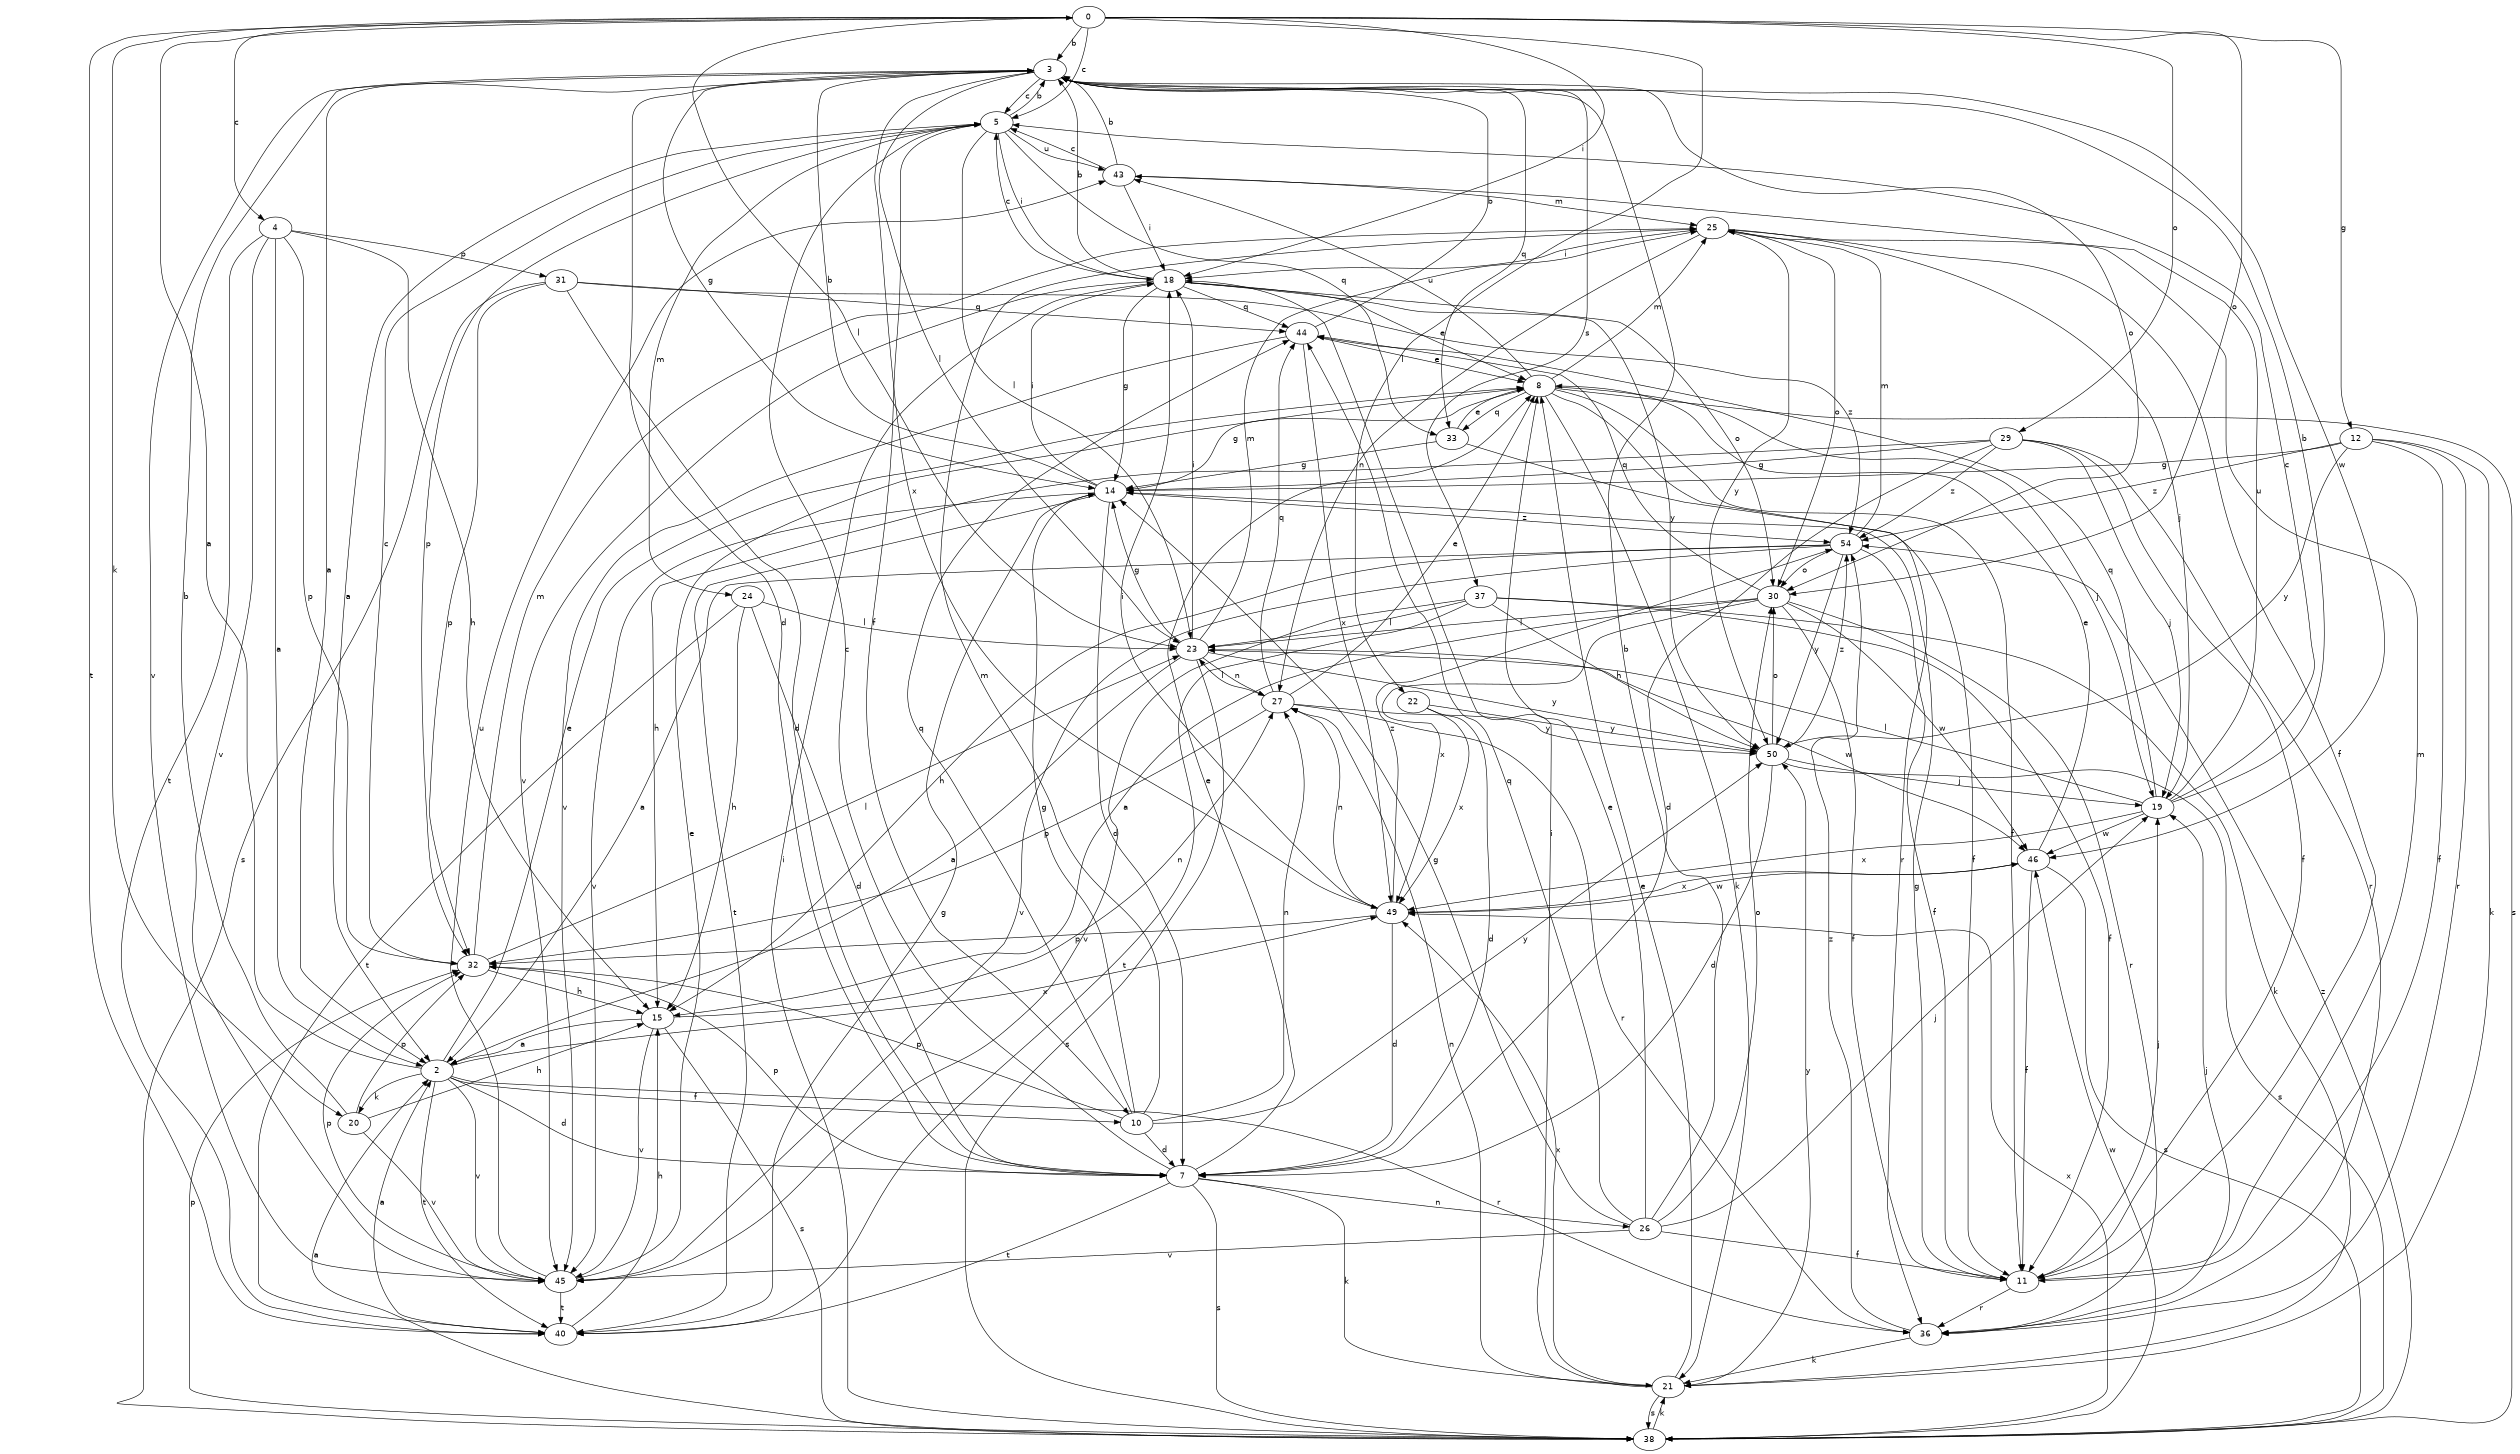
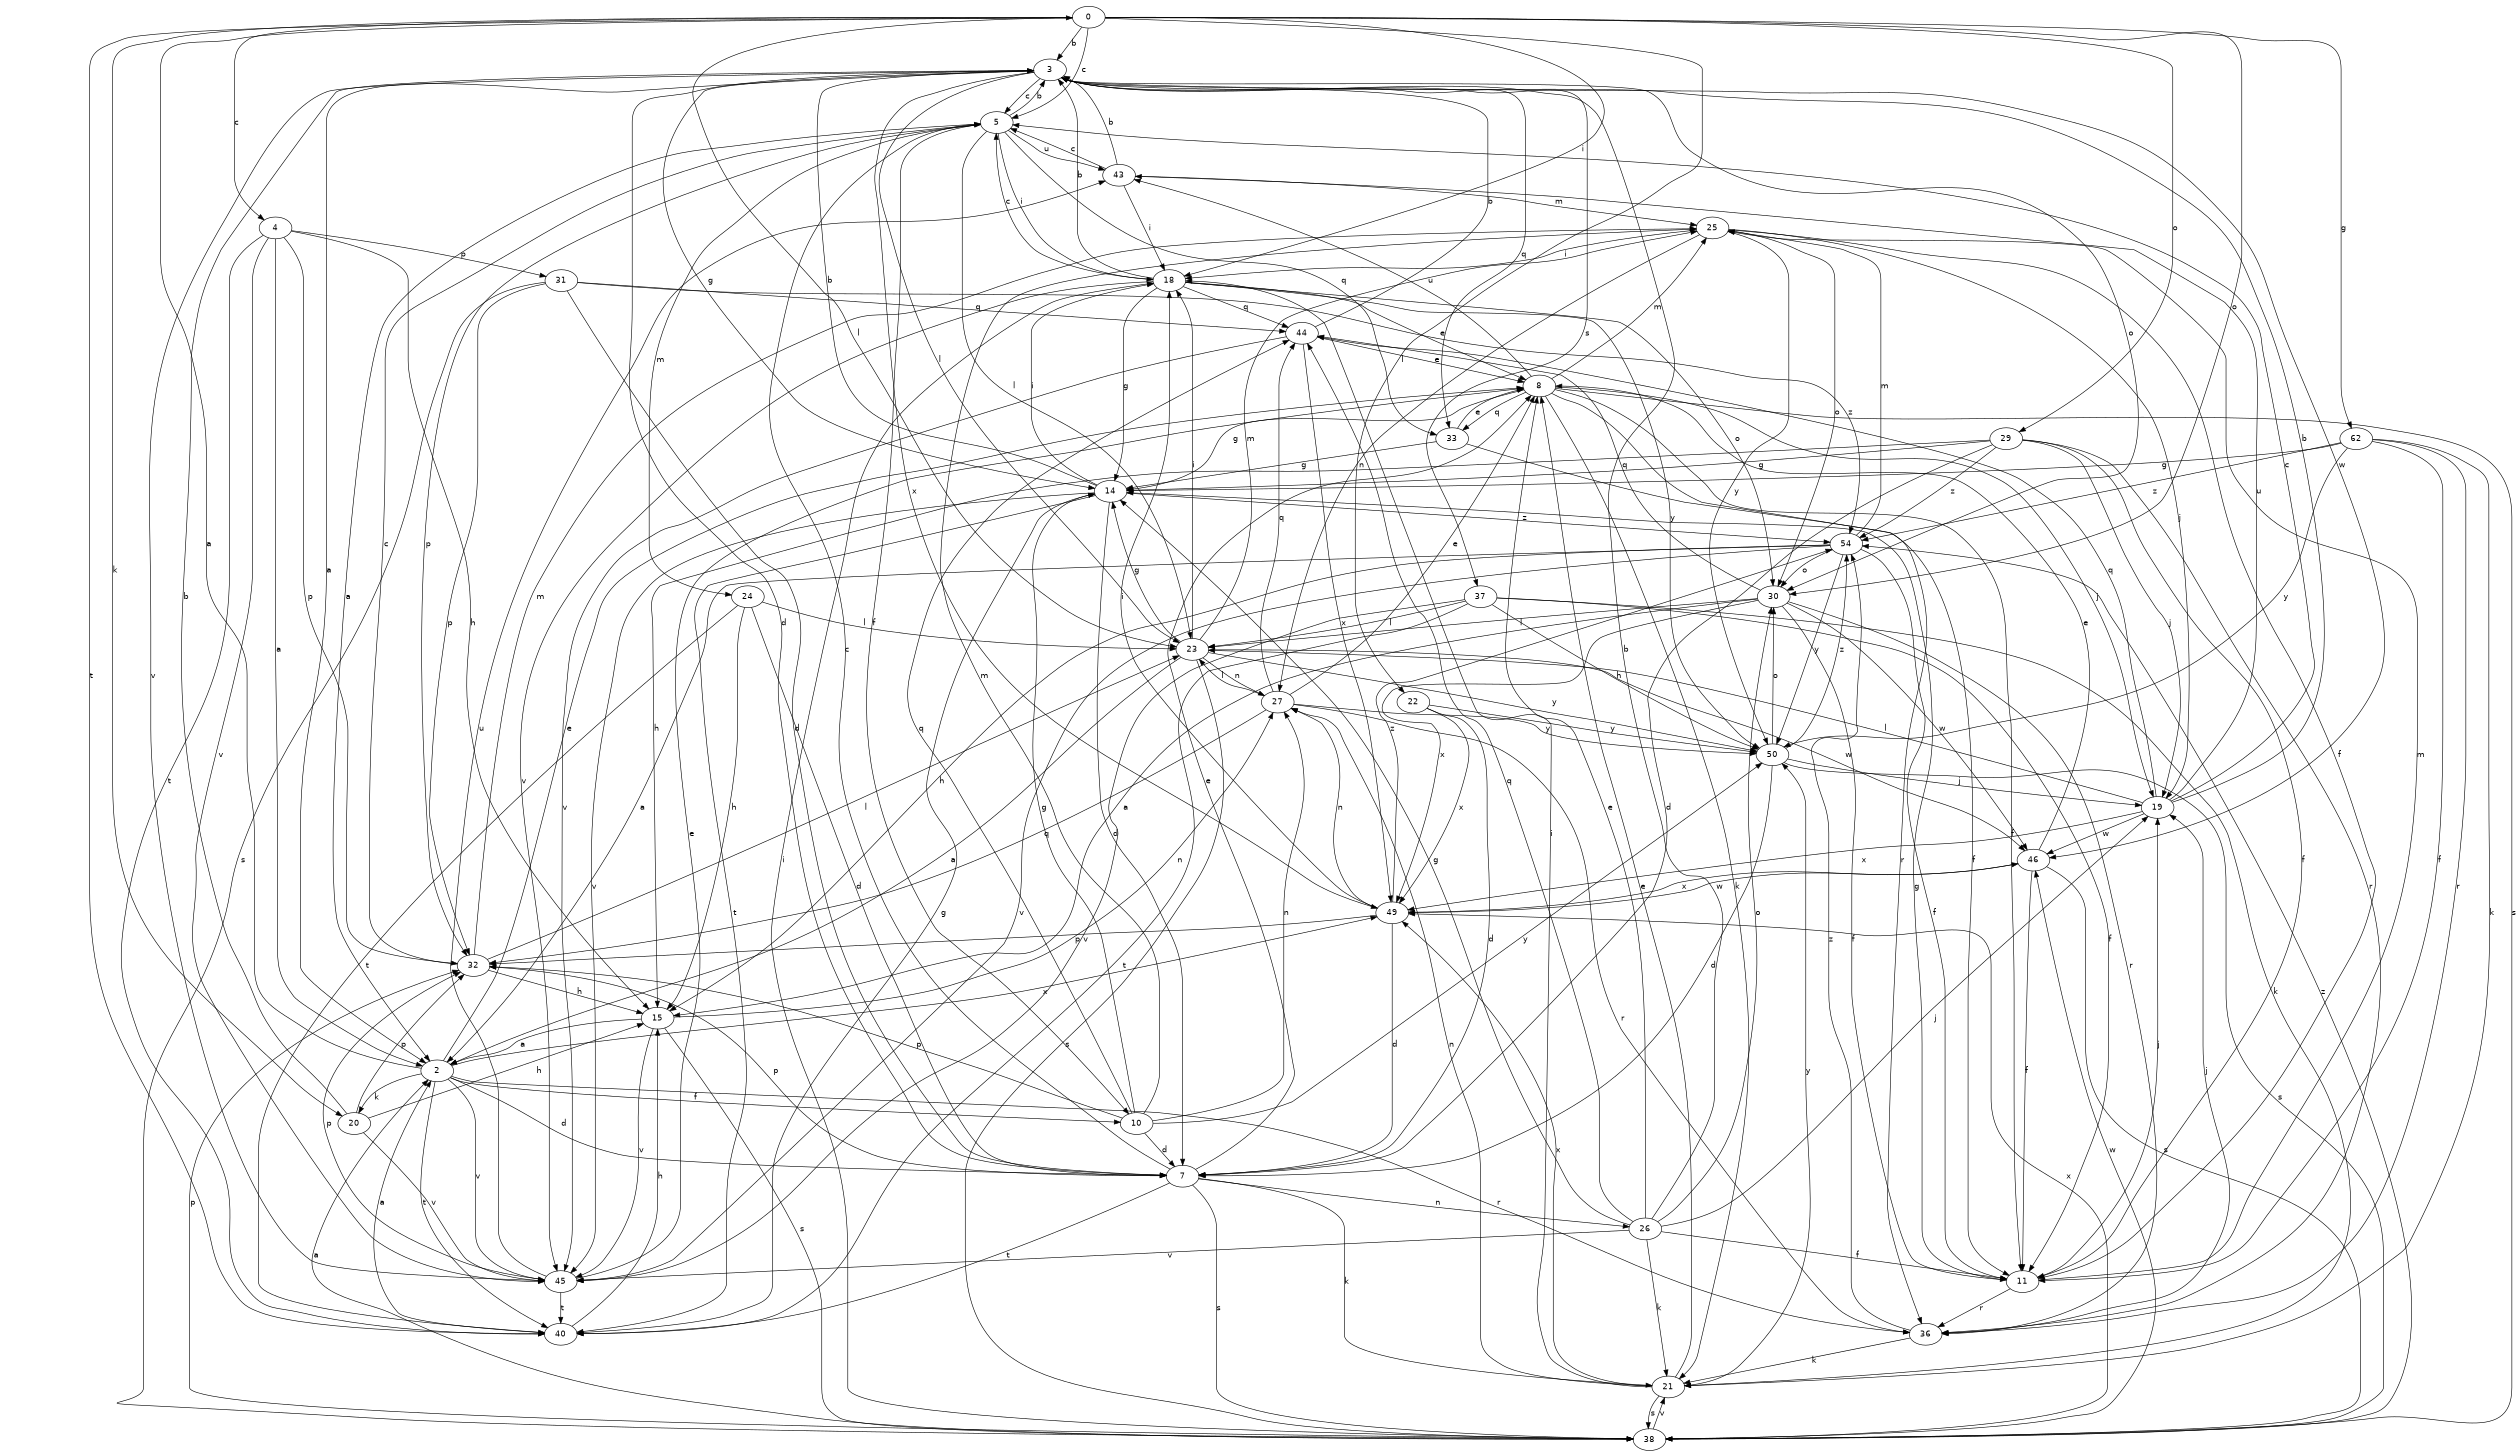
node "12": label "12" -> "62"
edge "27" -> "32": label "p" -> "q"
edge "26" -> "21": added, label "k"
edge "38" -> "21": label "k" -> "v"
